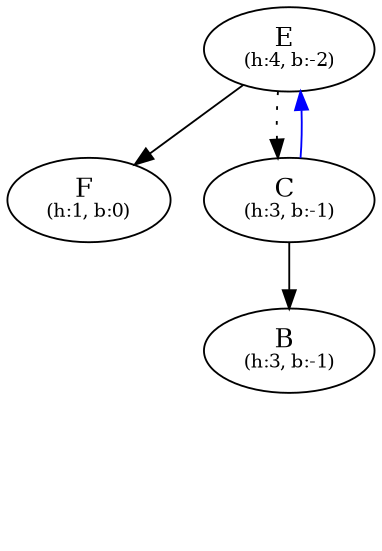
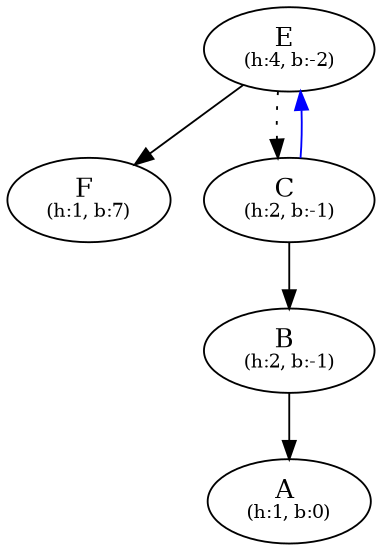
node "F": text "(h:1, b:0)" -> "(h:1, b:7)"
node "C": text "(h:3, b:-1)" -> "(h:2, b:-1)"
node "B": text "(h:3, b:-1)" -> "(h:2, b:-1)"
node "A": added
